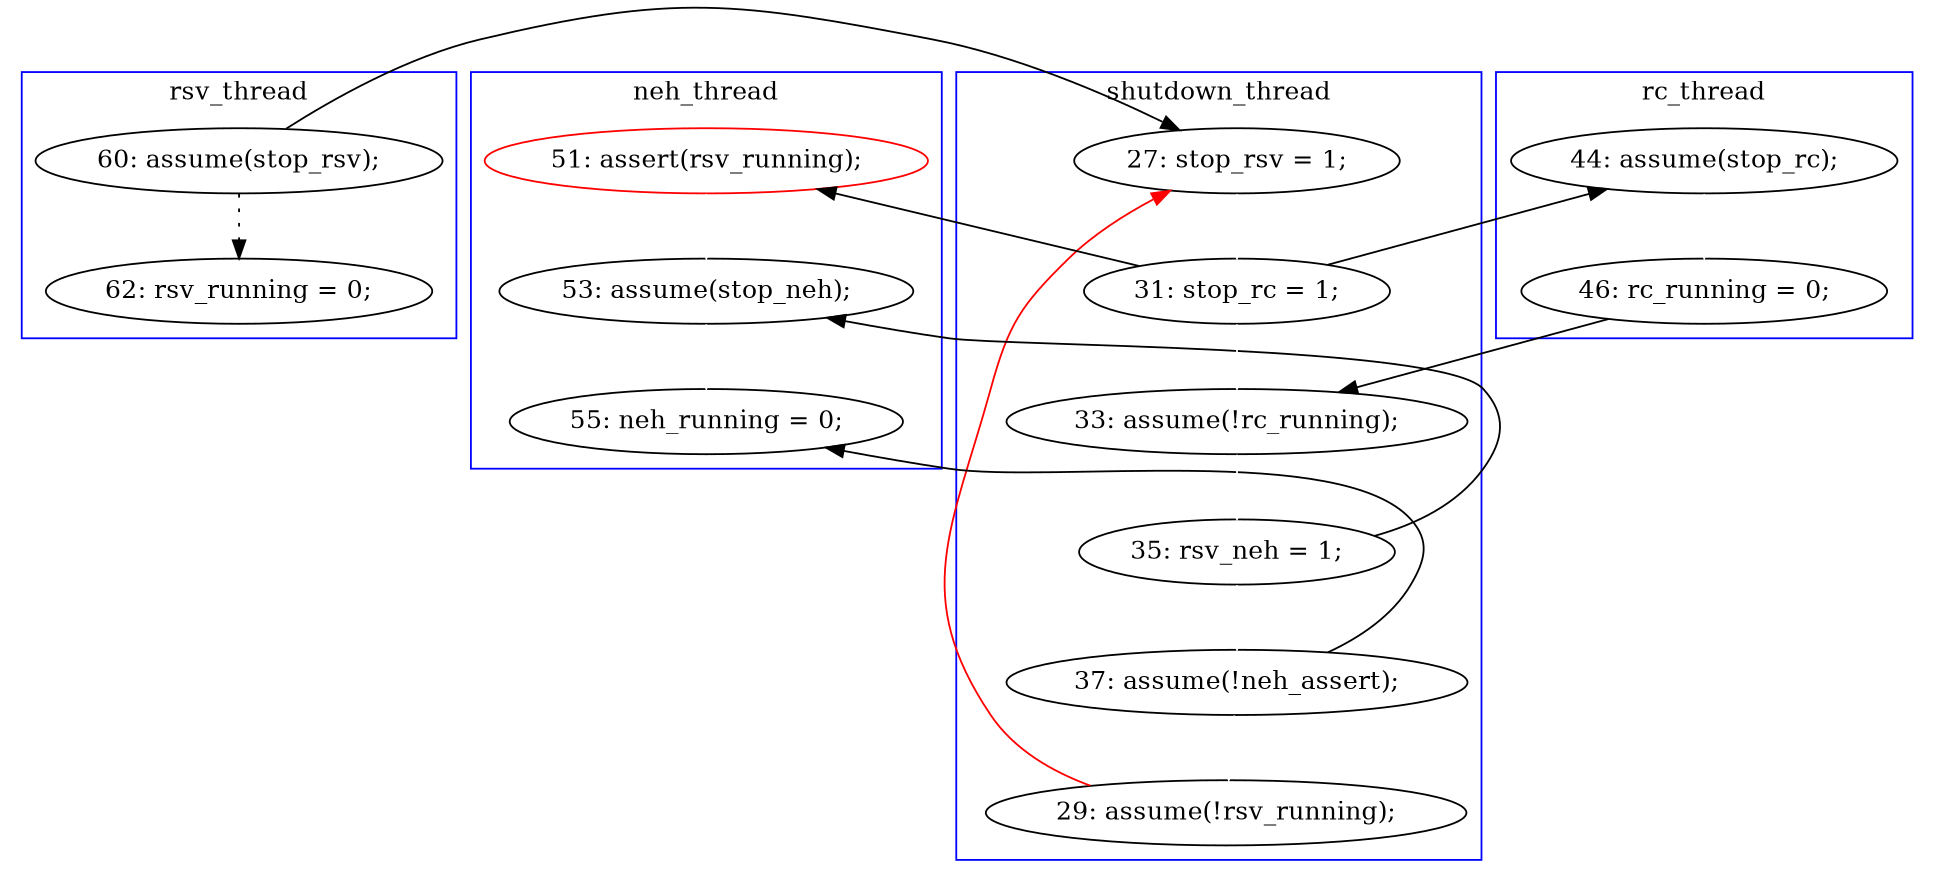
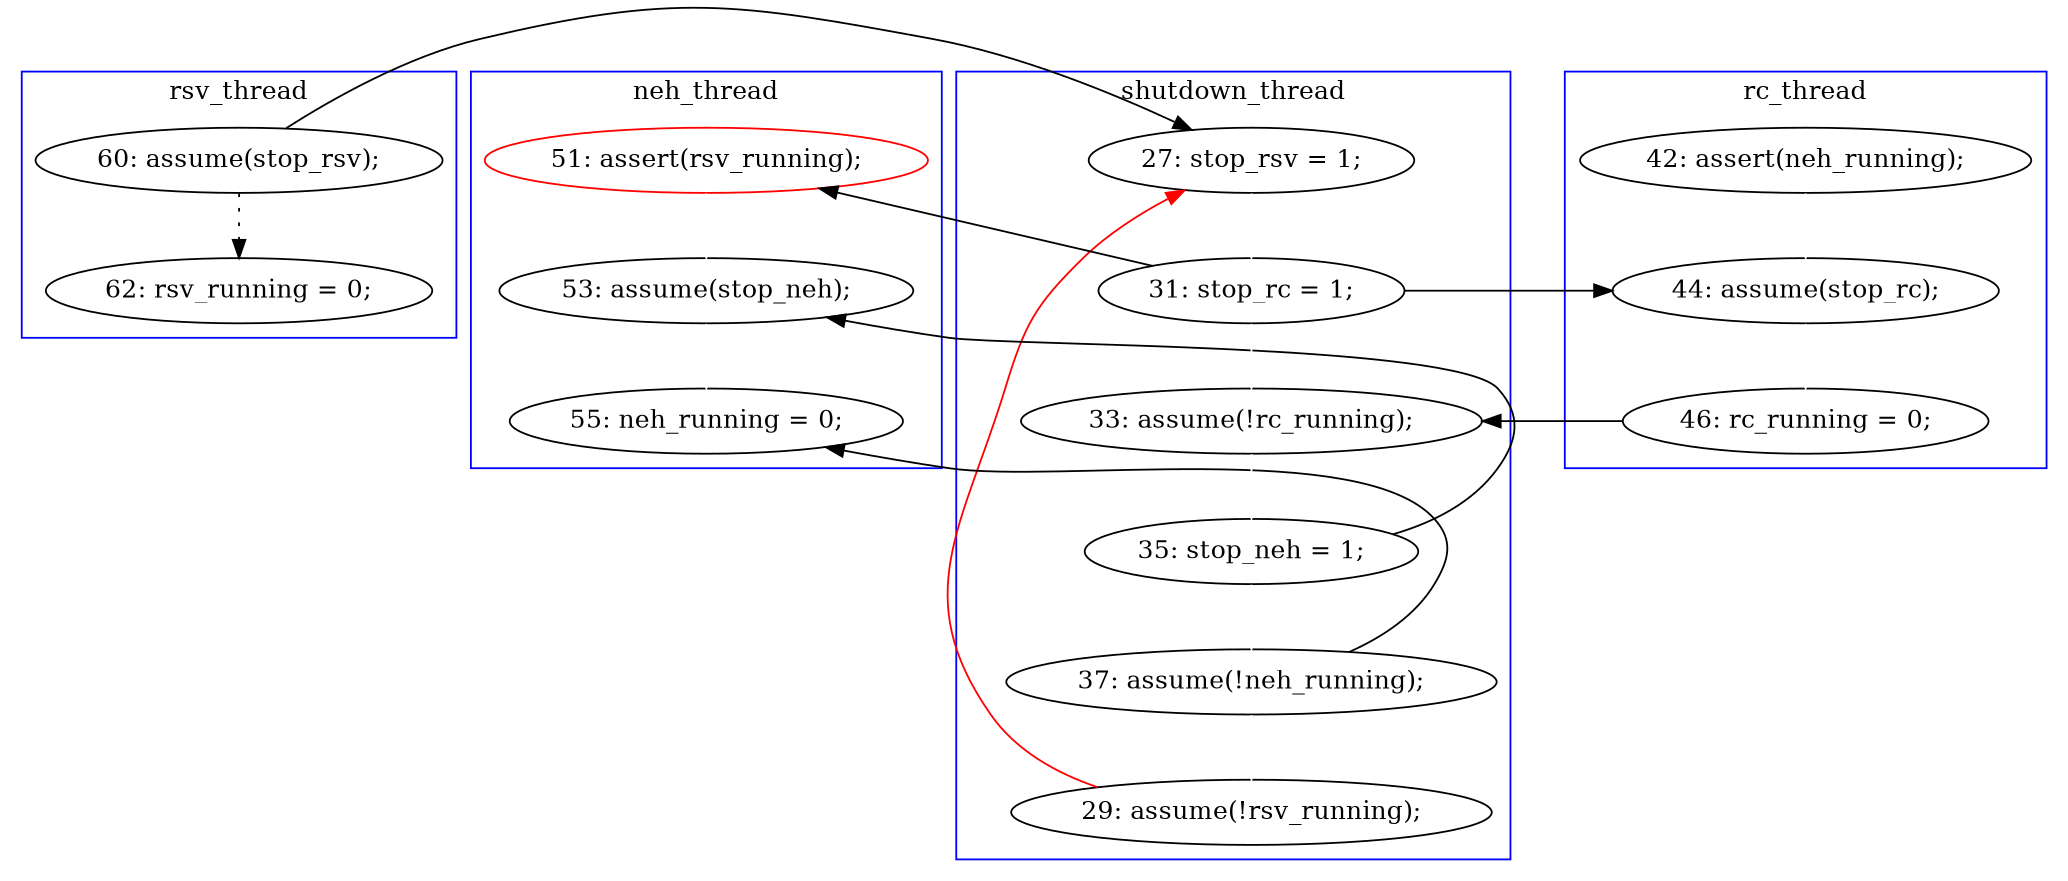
node "42: assert(neh_running);": added
node "35: rsv_neh = 1;": label "35: rsv_neh = 1;" -> "35: stop_neh = 1;"
node "37: assume(!neh_assert);": label "37: assume(!neh_assert);" -> "37: assume(!neh_running);"
